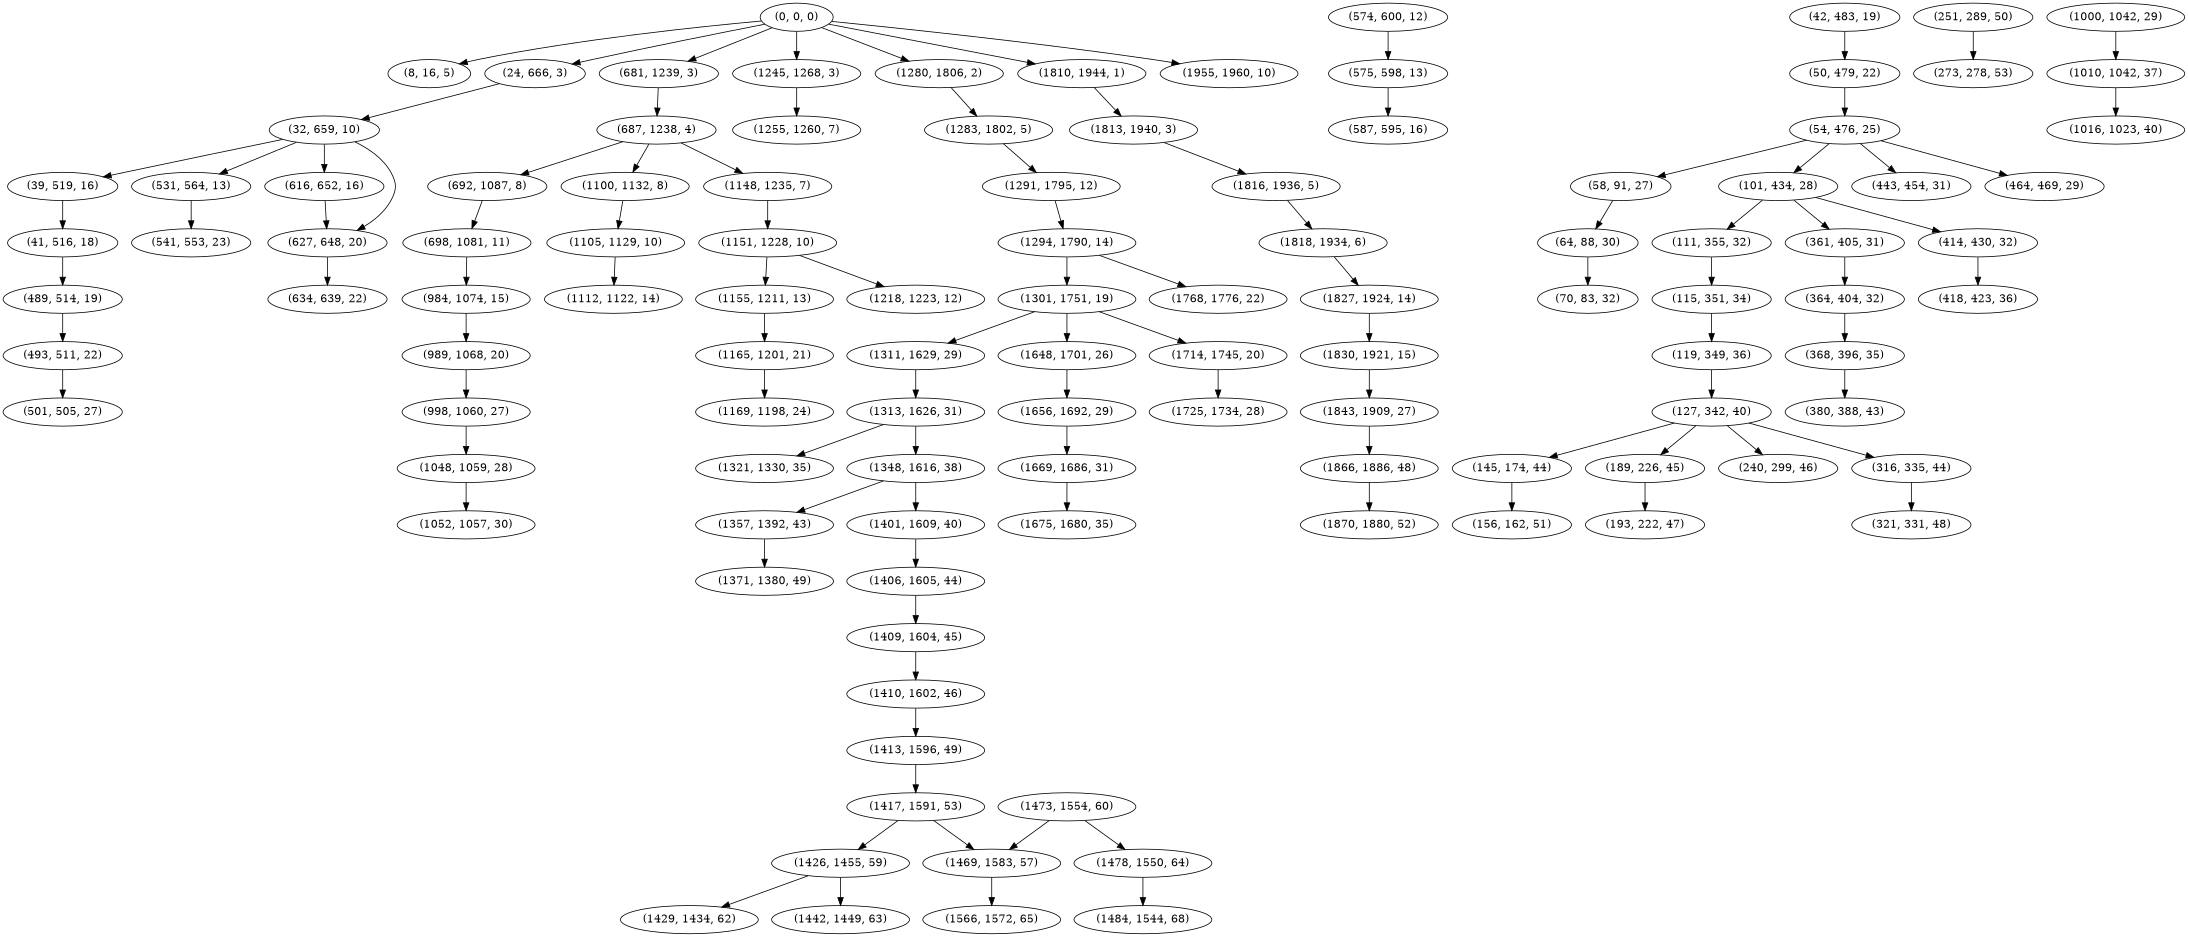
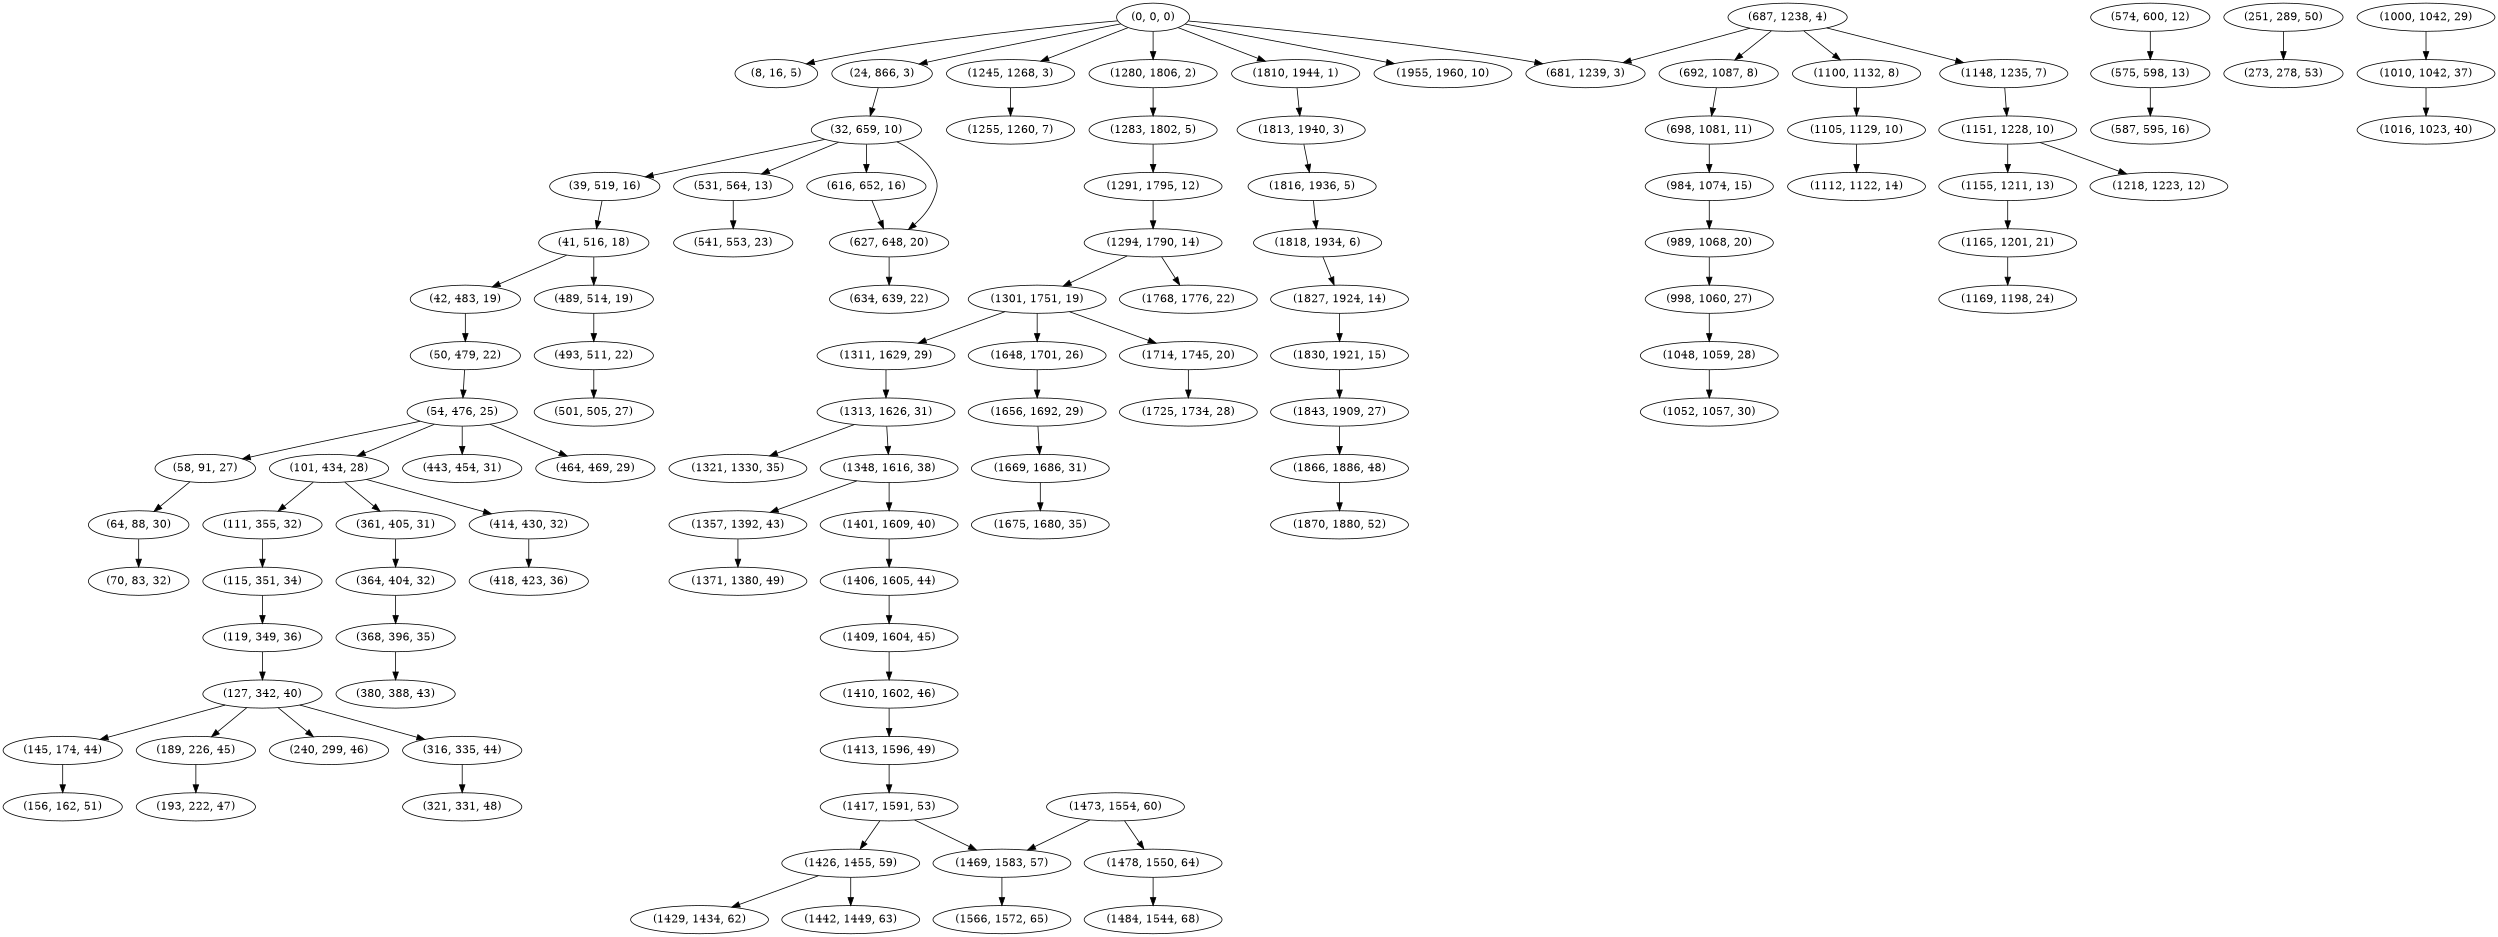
node "(24, 666, 3)": label "(24, 666, 3)" -> "(24, 866, 3)"
edge "(681, 1239, 3)" -> "(687, 1238, 4)": reversed
edge "(41, 516, 18)" -> "(42, 483, 19)": added
